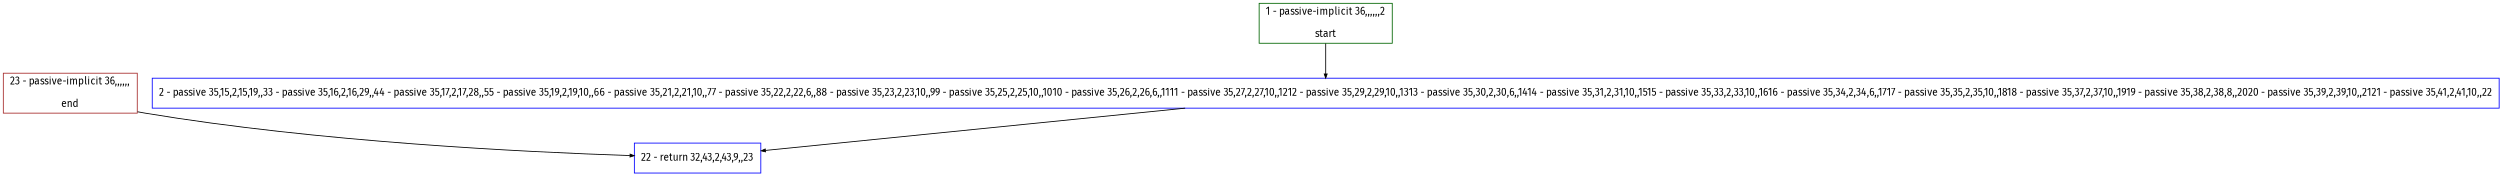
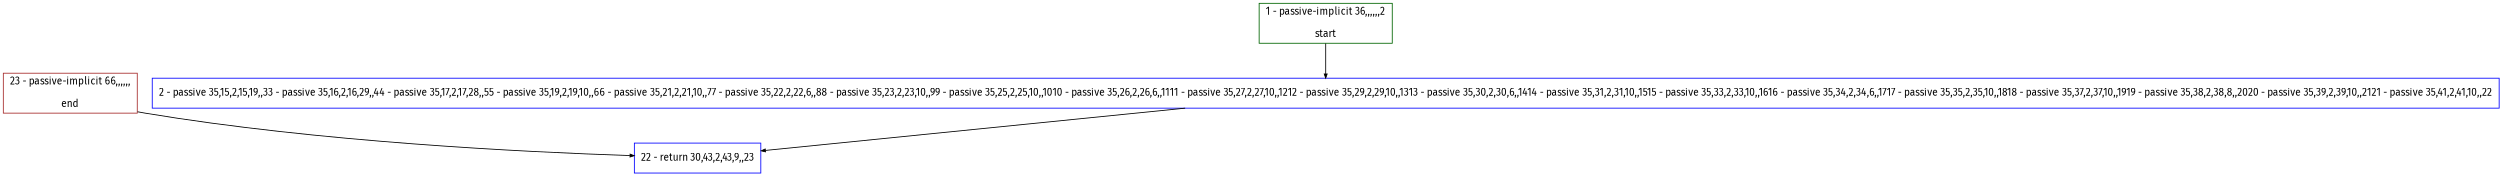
node "23 - passive-implicit 36,,,,,, end": label "23 - passive-implicit 36,,,,,, end" -> "23 - passive-implicit 66,,,,,, end"
node "22 - return 32,43,2,43,9,,23": label "22 - return 32,43,2,43,9,,23" -> "22 - return 30,43,2,43,9,,23"
